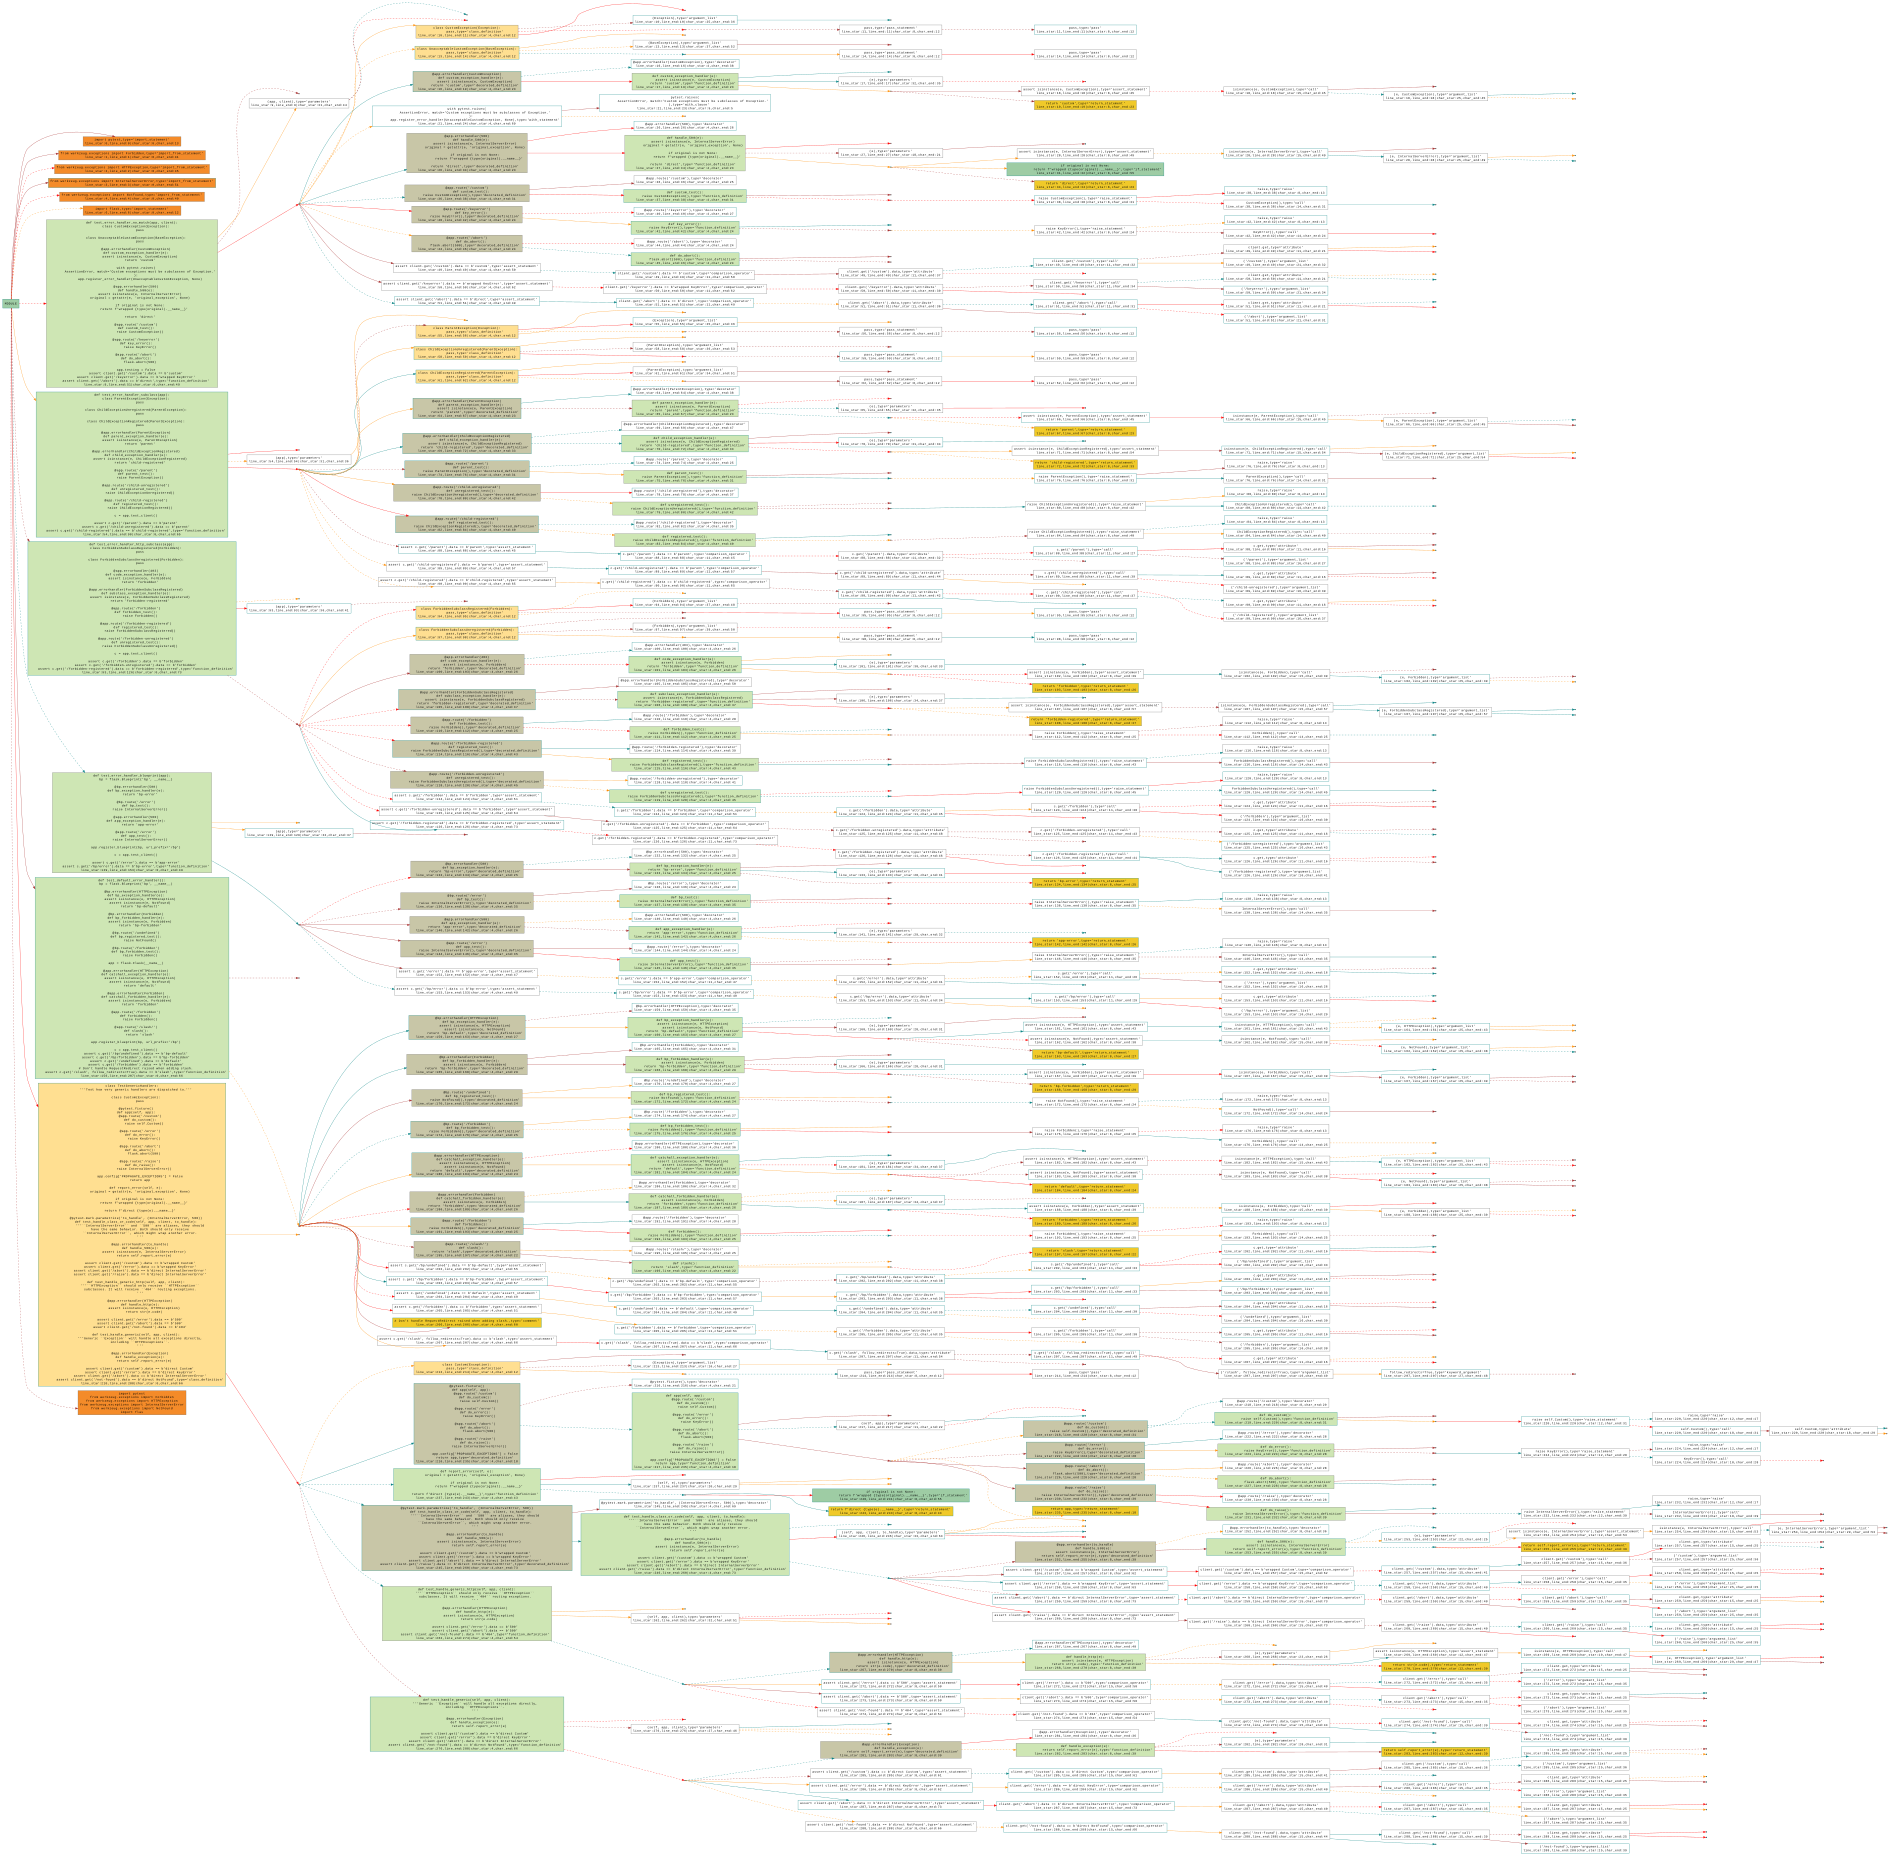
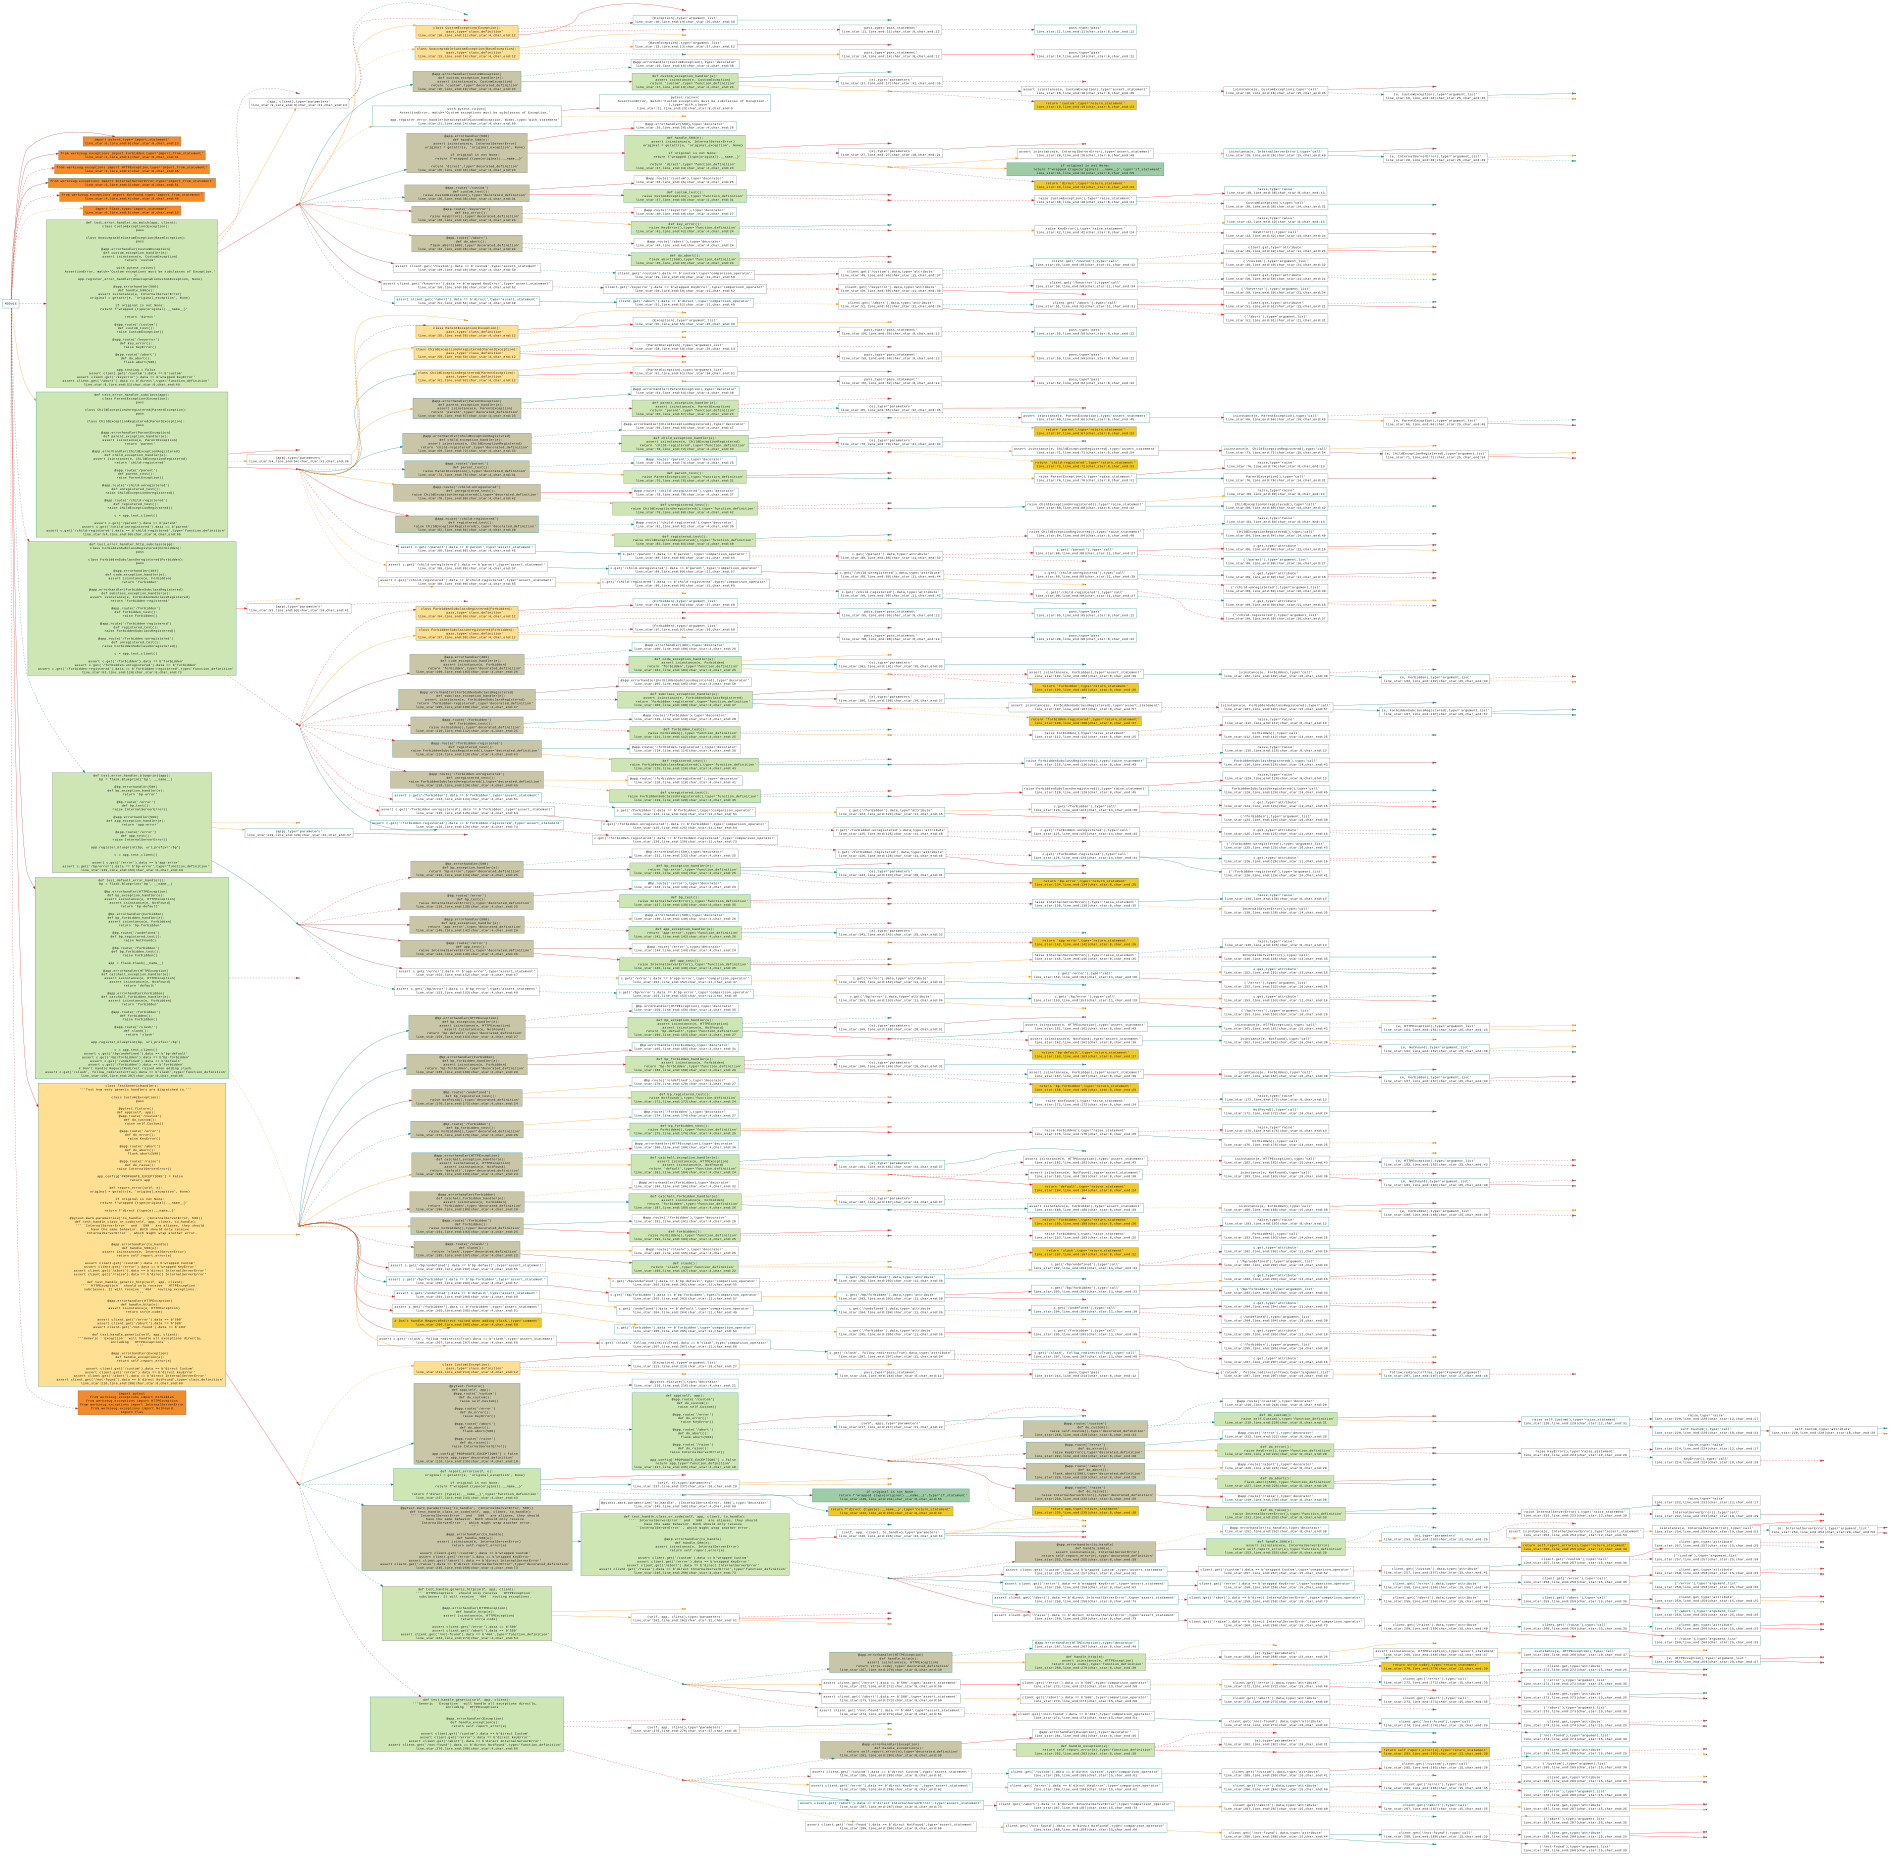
node "MODULE": fillcolor #9ecca4 -> white
